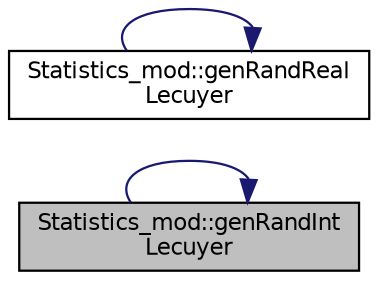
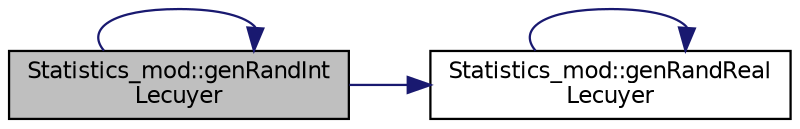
edge "Statistics_mod::genRandInt Lecuyer" -> "Statistics_mod::genRandReal Lecuyer": added
